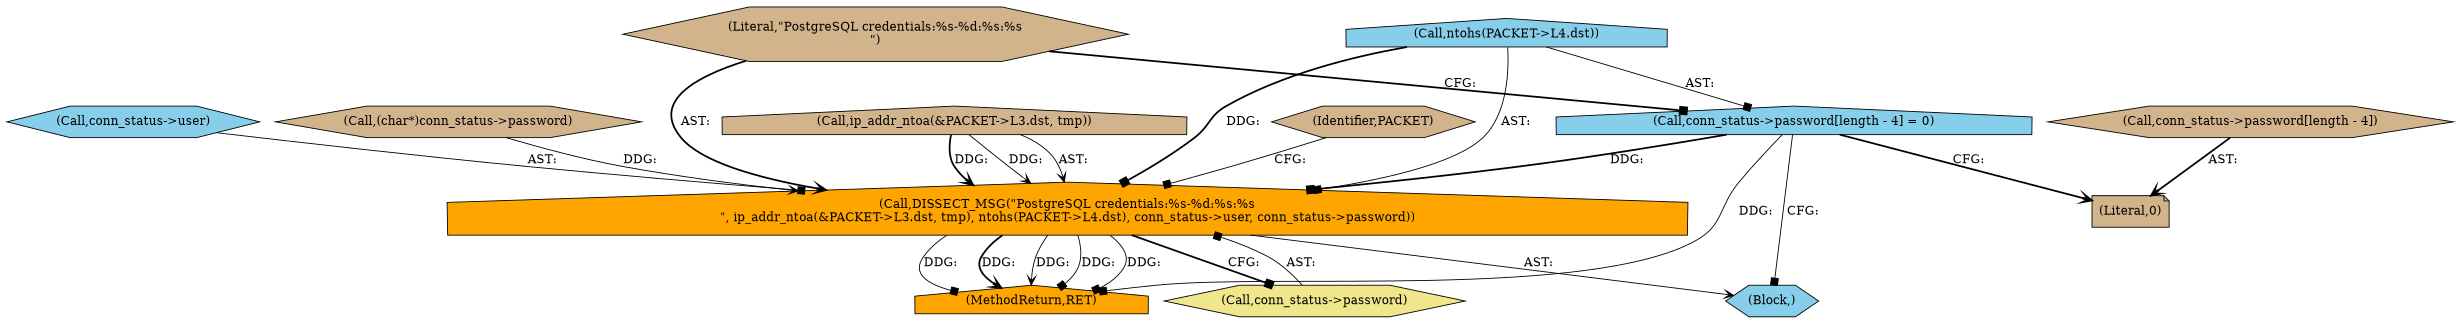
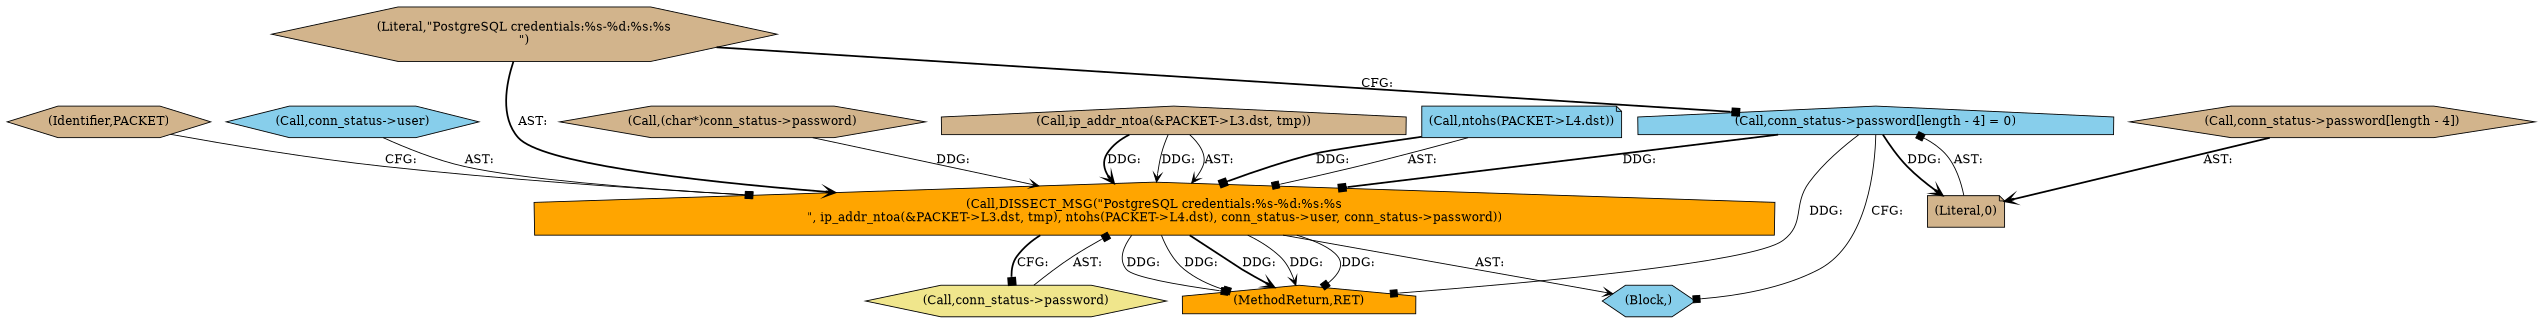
node "(Call,ntohs(PACKET->L4.dst))": shape house -> note
edge "(Call,ntohs(PACKET->L4.dst))" -> "(Call,conn_status->password[length - 4] = 0)": now "(Literal,0)" -> "(Call,conn_status->password[length - 4] = 0)"
edge "(Call,conn_status->password[length - 4] = 0)" -> "(Literal,0)": label "CFG: " -> "DDG: "
